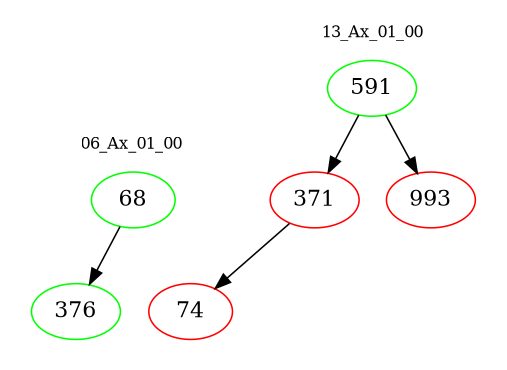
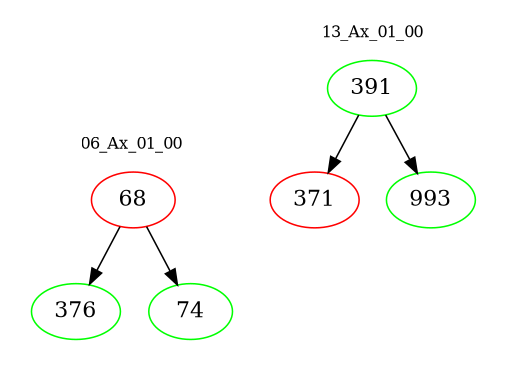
node "591": label "591" -> "391"
node "68": color green -> red
node "993": color red -> green
edge "371" -> "74": now "68" -> "74"
node "74": color red -> green
